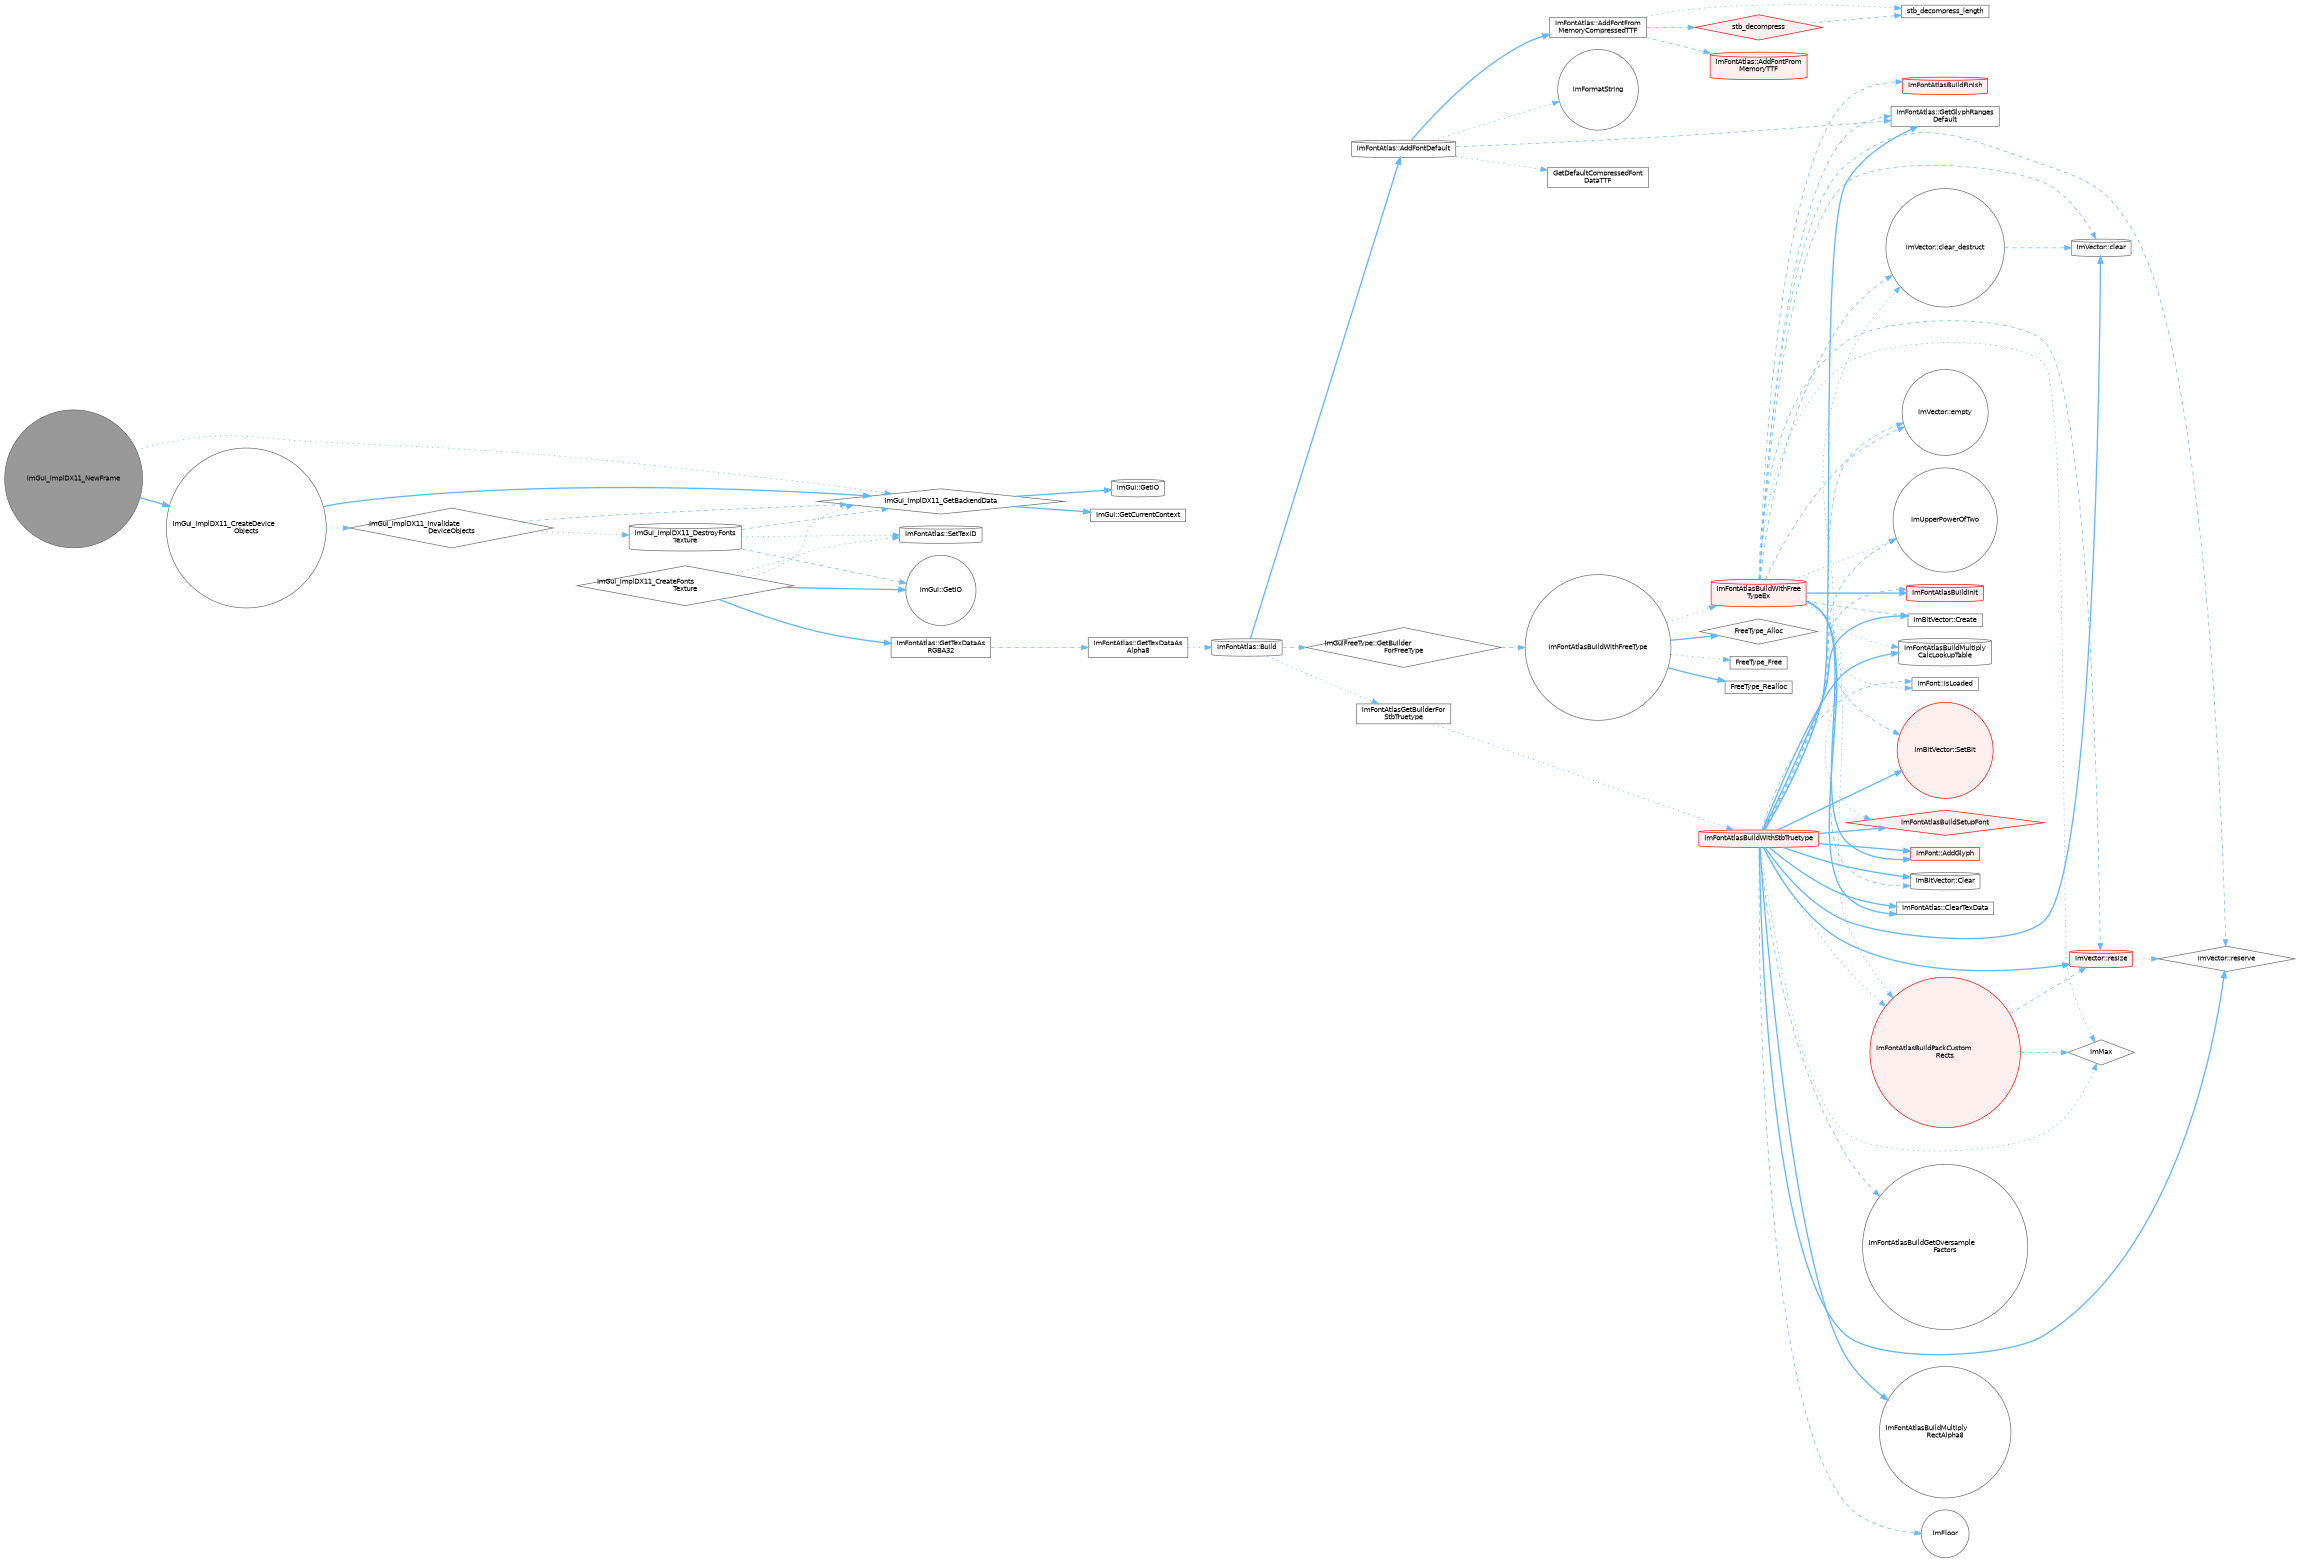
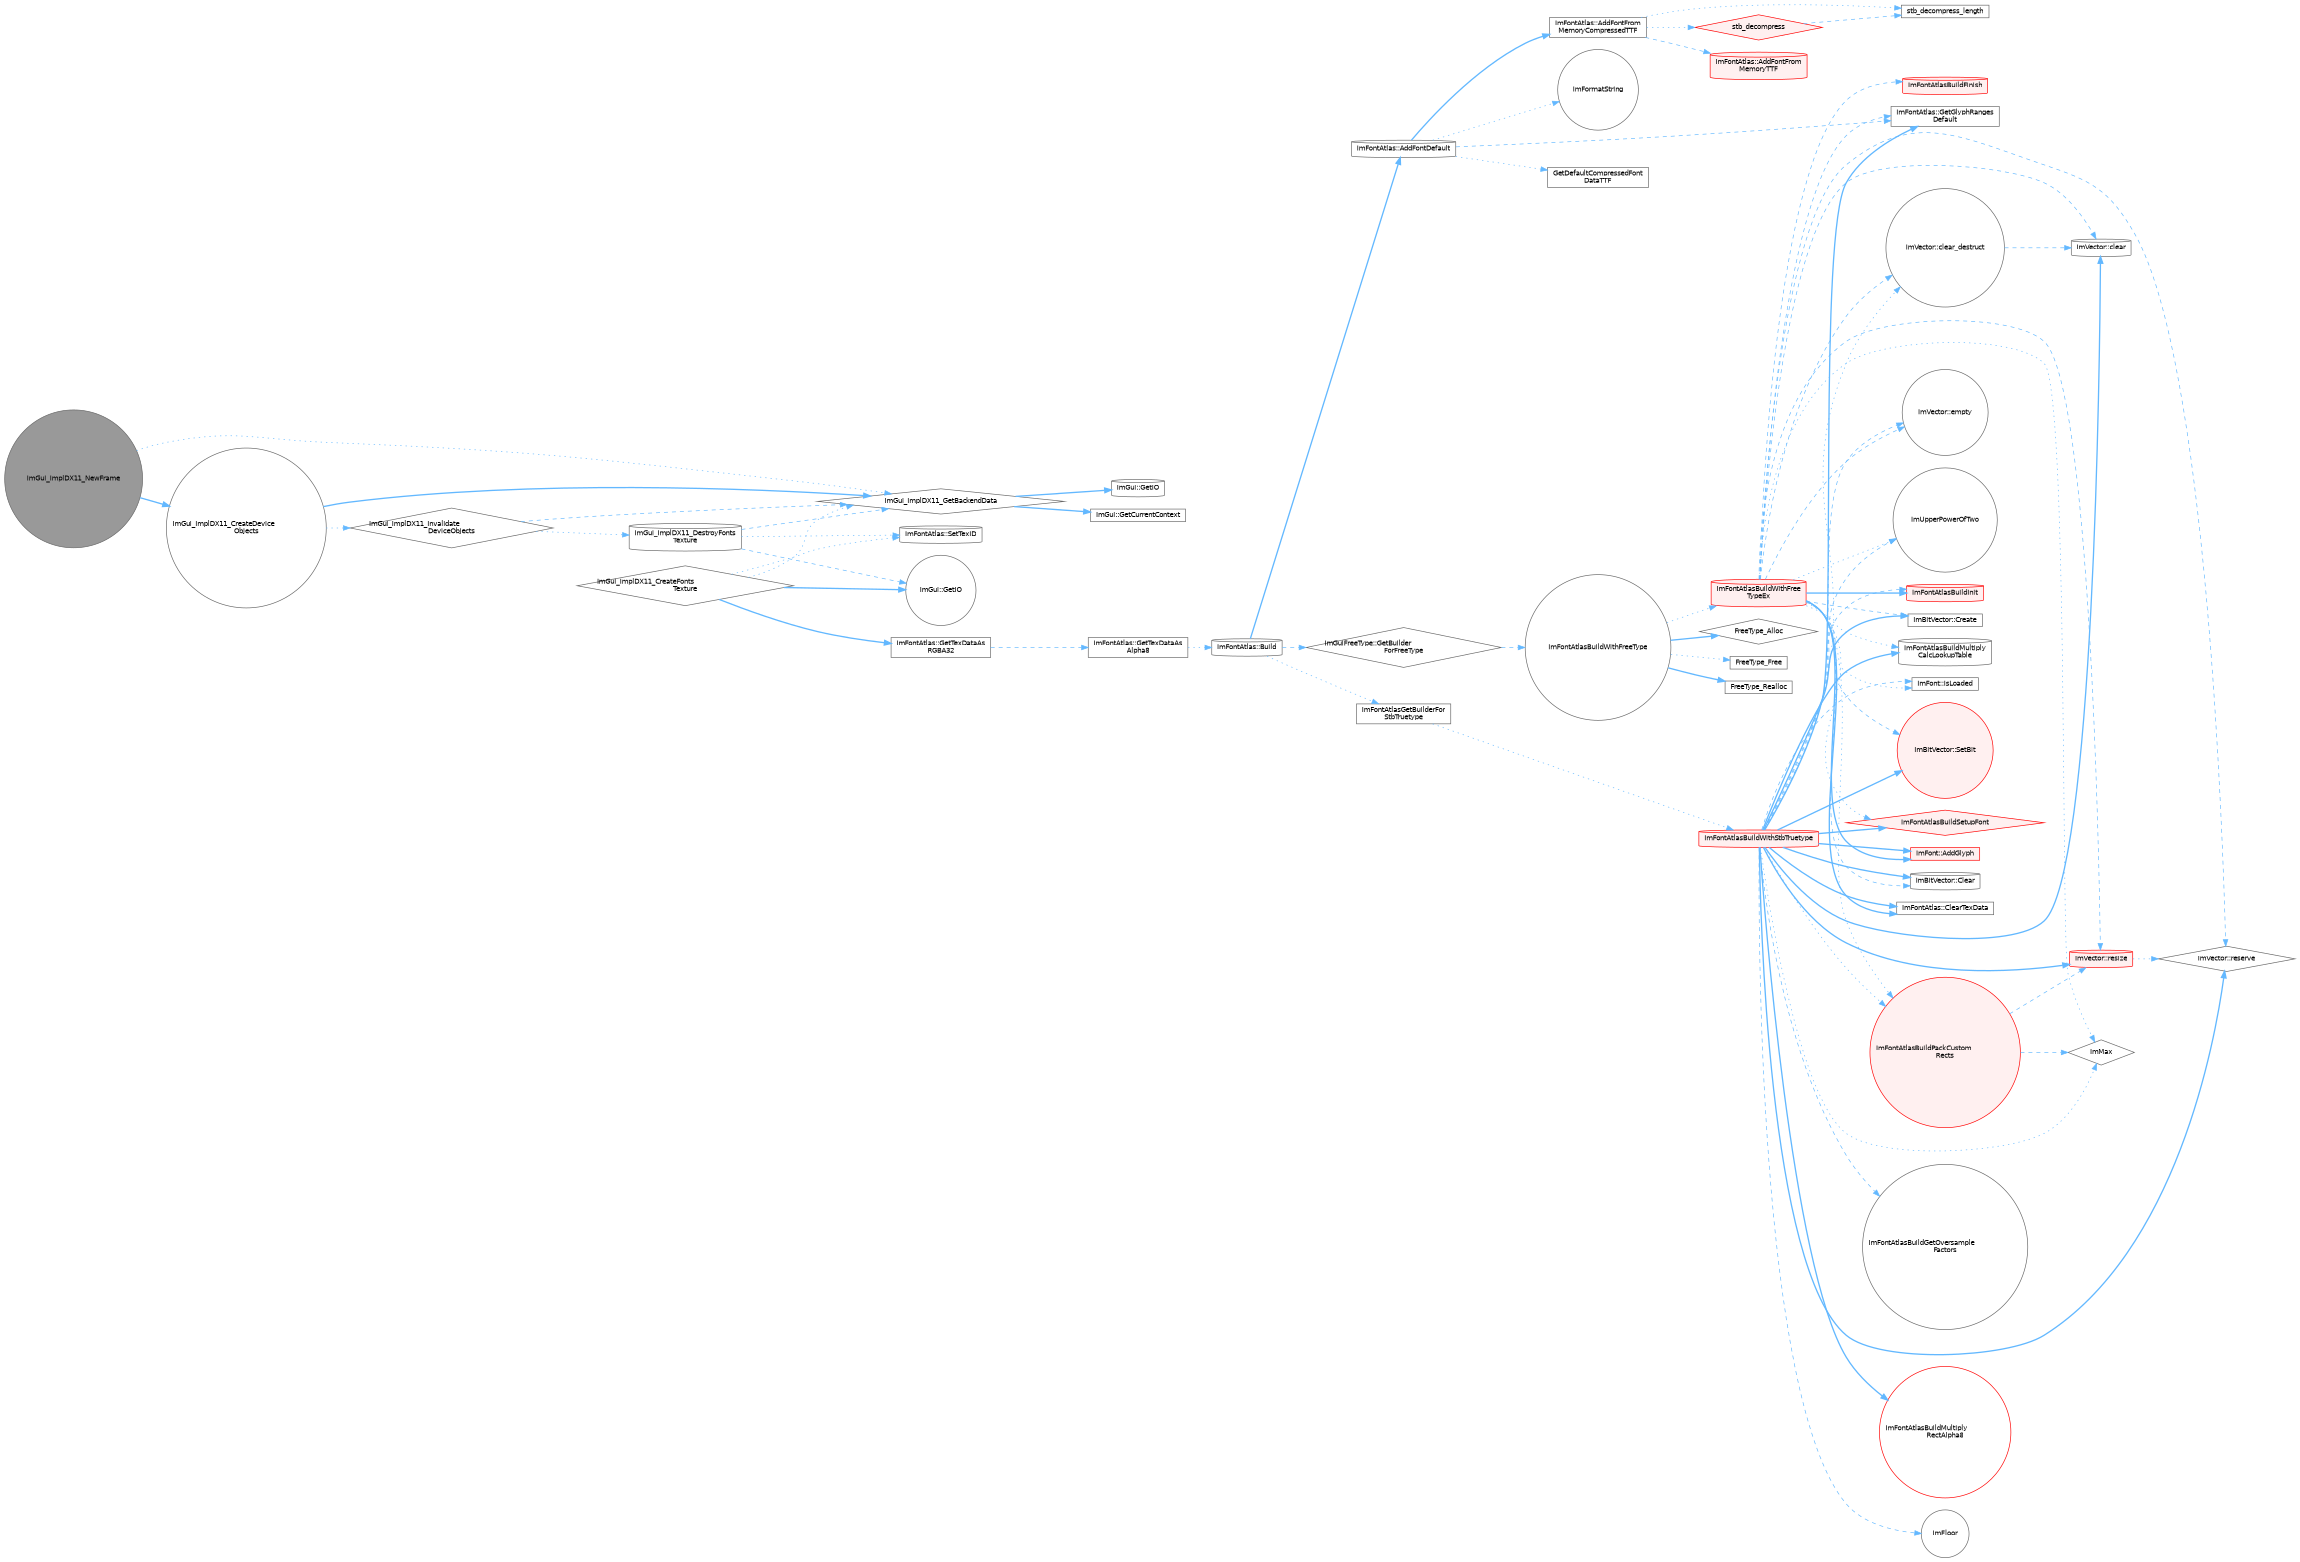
edge "ImFontAtlas::AddFontFrom MemoryCompressedTTF" -> "stb_decompress": style dashed -> dotted
node "ImFontAtlasBuildMultiply RectAlpha8": color grey40 -> red
